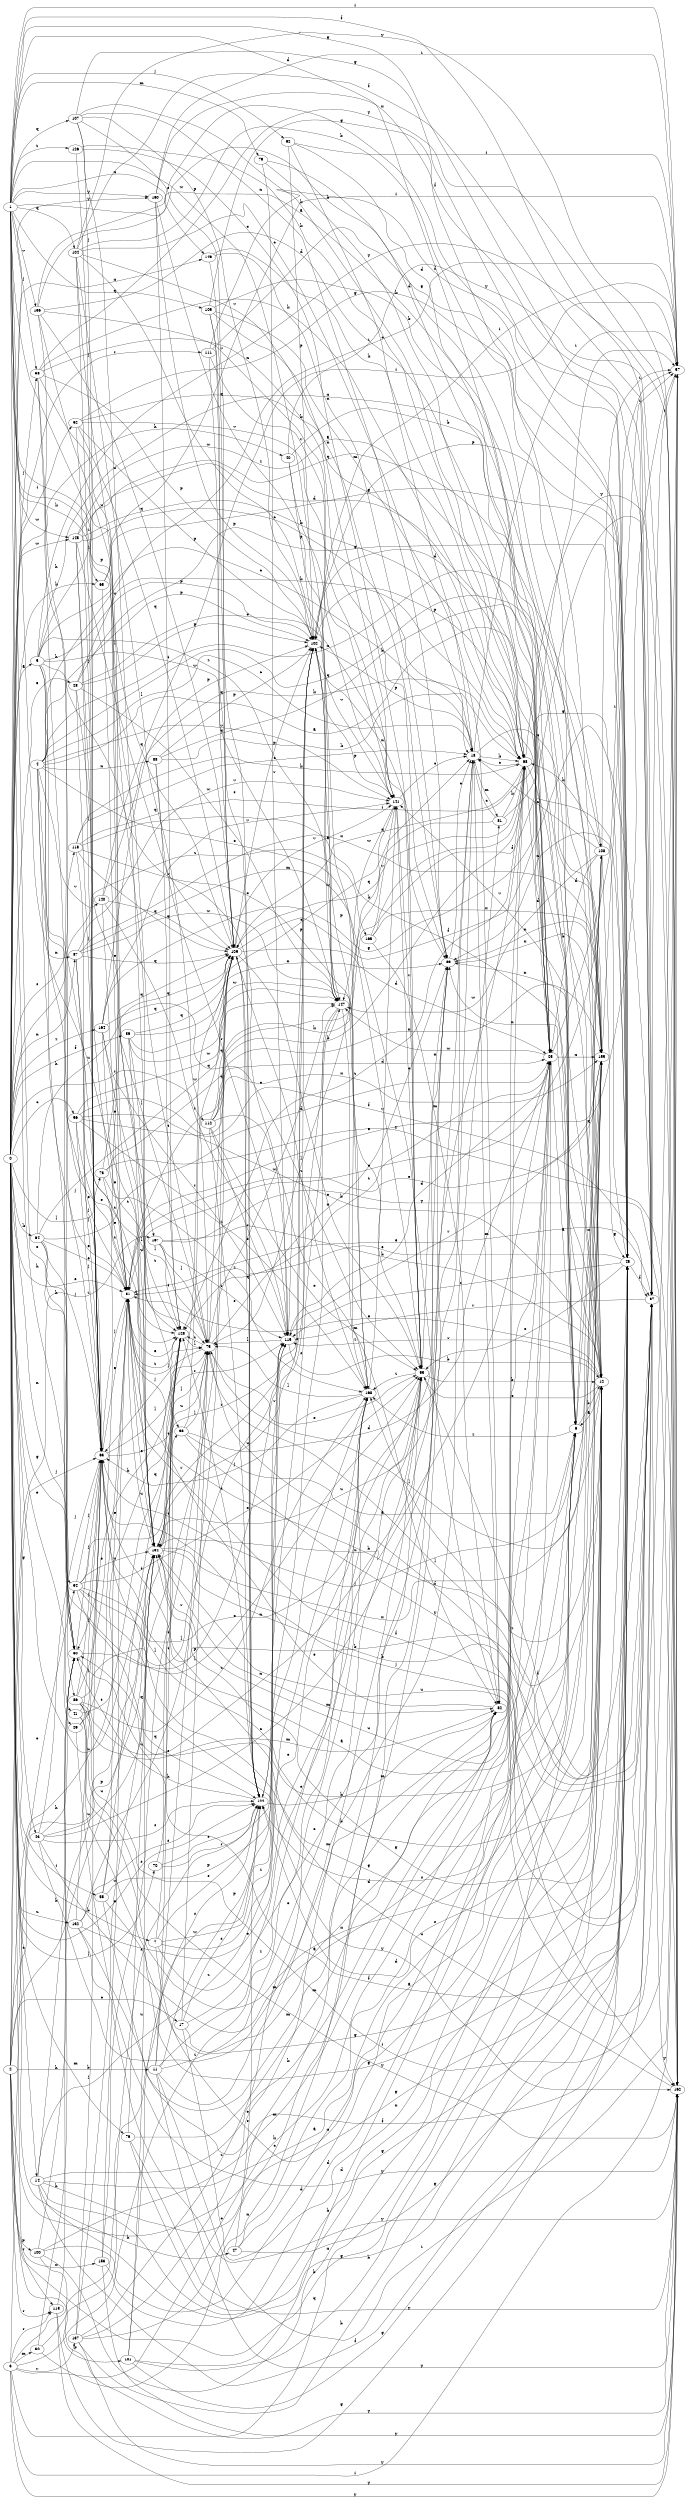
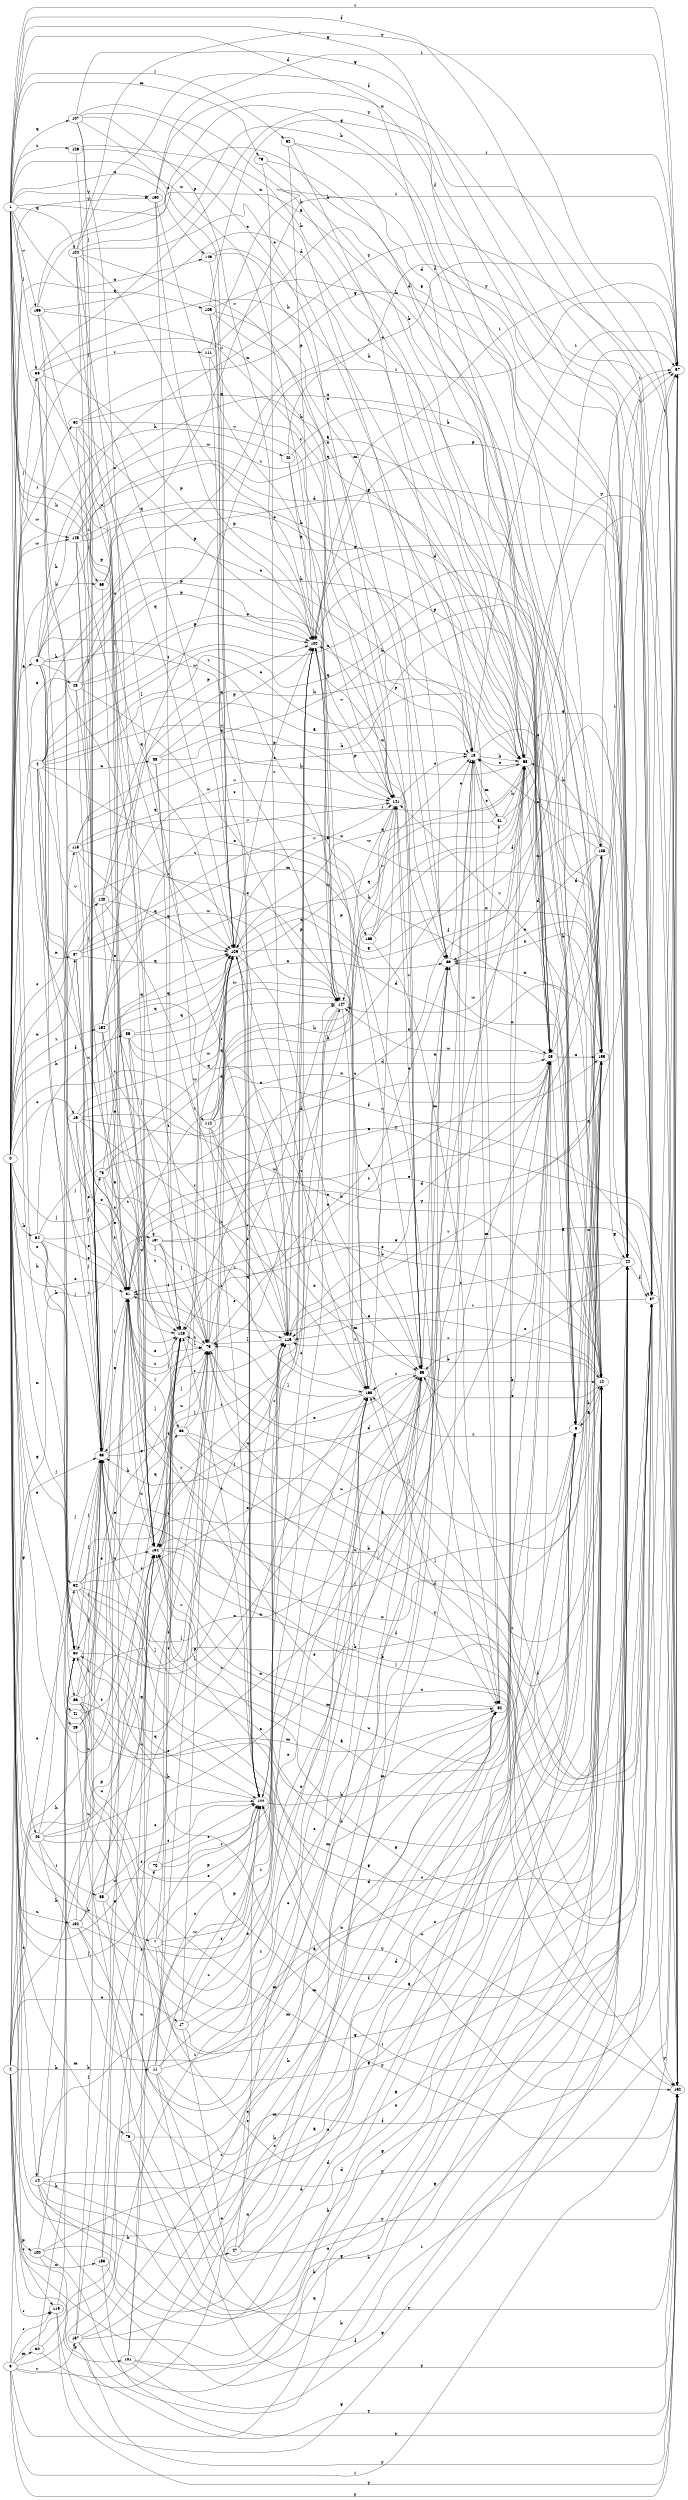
node "56": label "56" -> "16"
node "45": label "45" -> "44"
